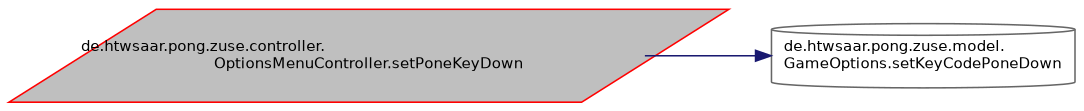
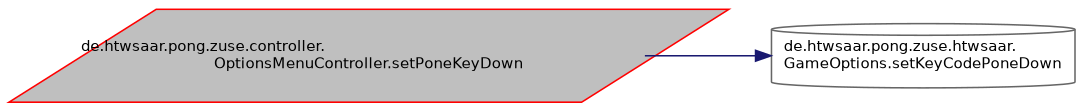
node "de.htwsaar.pong.zuse.model. GameOptions.setKeyCodePoneDown": label "de.htwsaar.pong.zuse.model. GameOptions.setKeyCodePoneDown" -> "de.htwsaar.pong.zuse.htwsaar. GameOptions.setKeyCodePoneDown"
